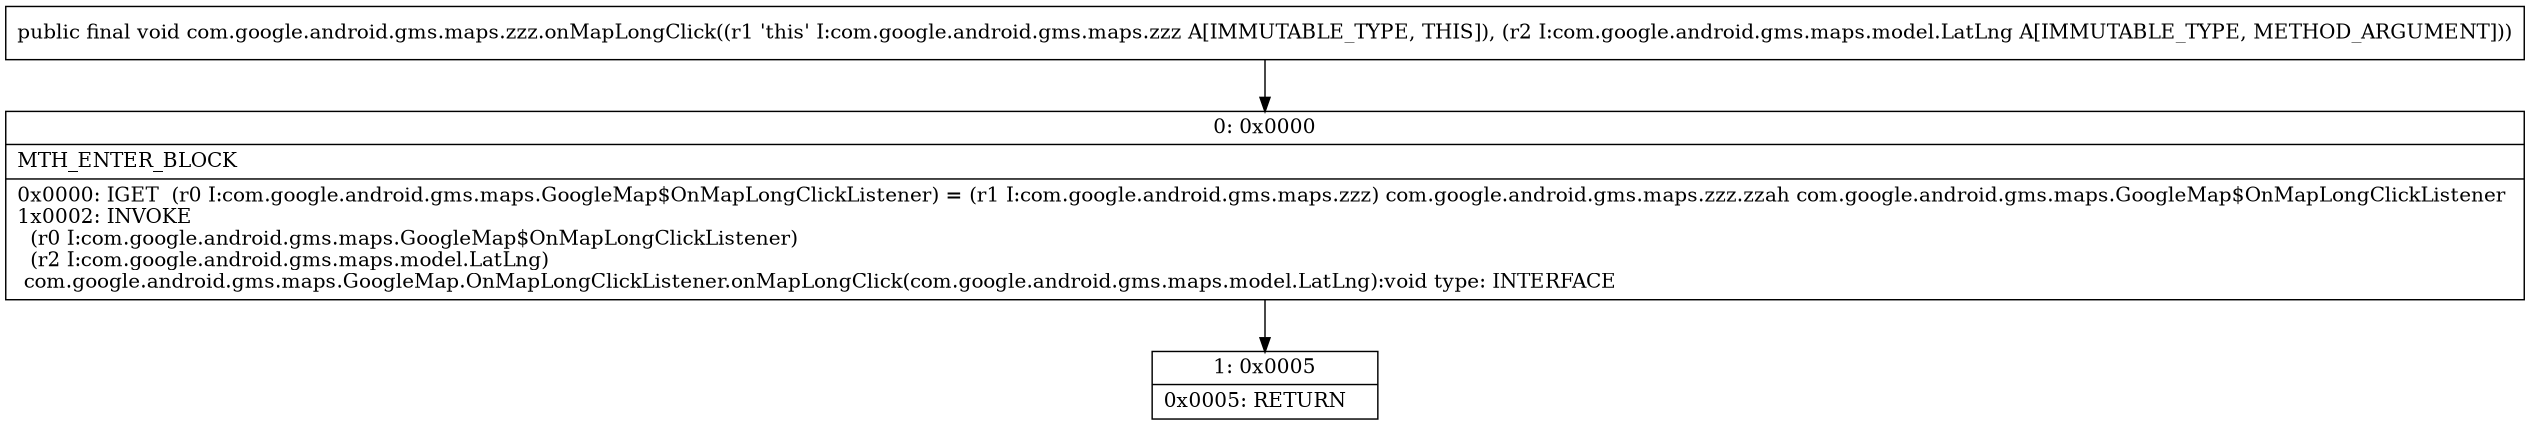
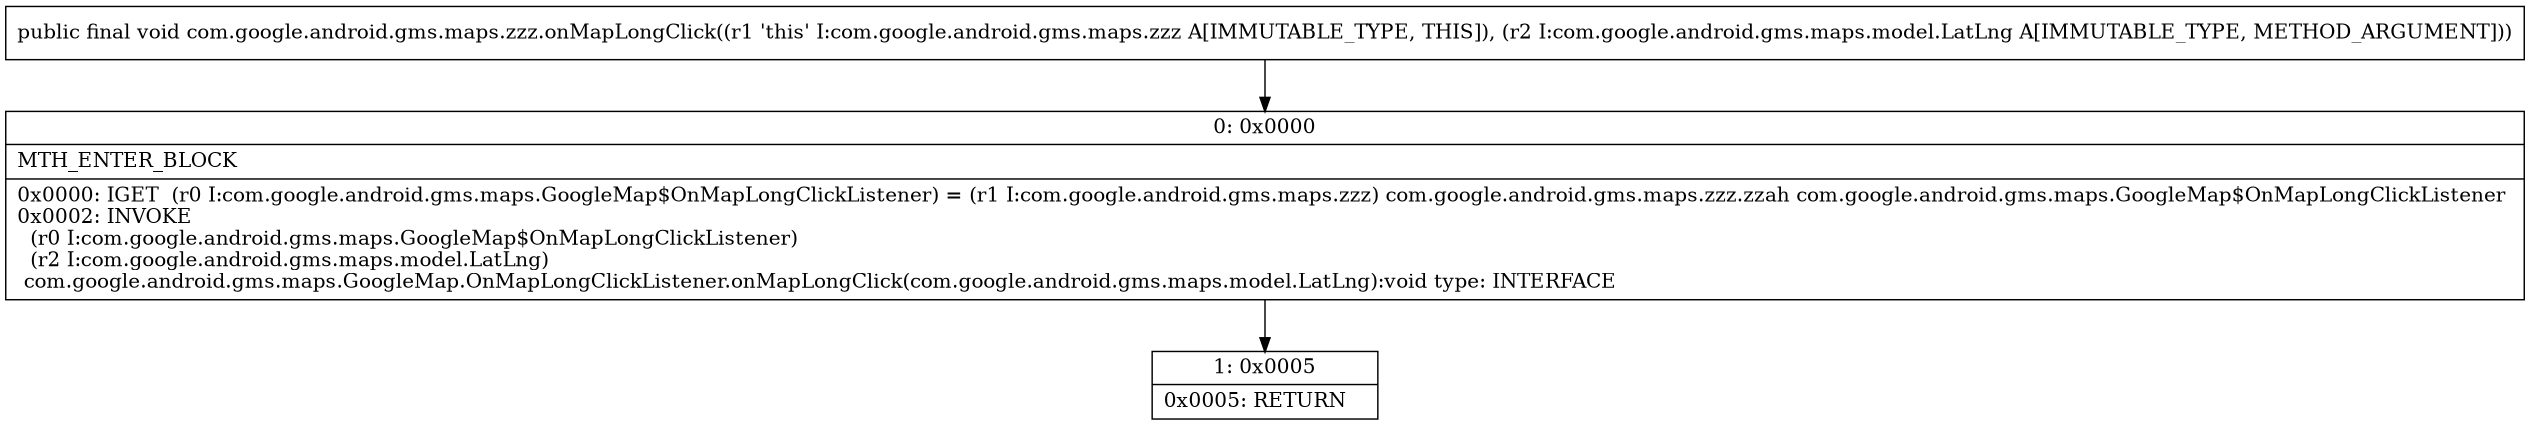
node "0: 0x0000": text "1x0002: INVOKE" -> "0x0002: INVOKE"
